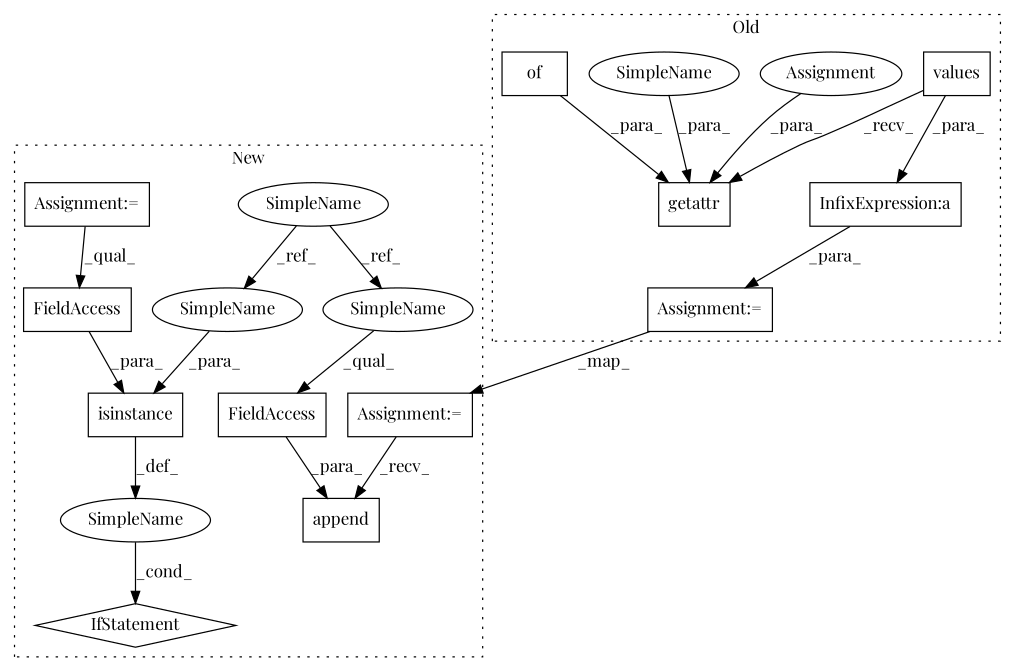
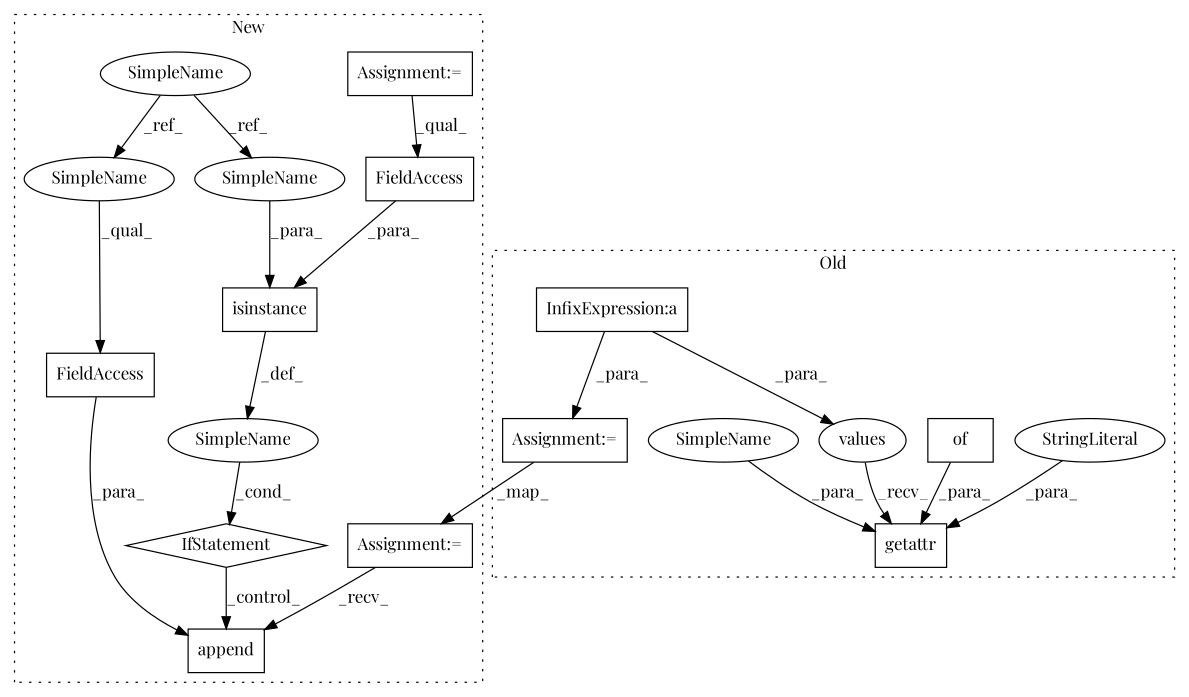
node "Assignment": label "Assignment" -> "StringLiteral"
node "values": shape box -> ellipse
edge "values" -> "InfixExpression:a": reversed
edge "IfStatement" -> "append": added, label "_control_"
